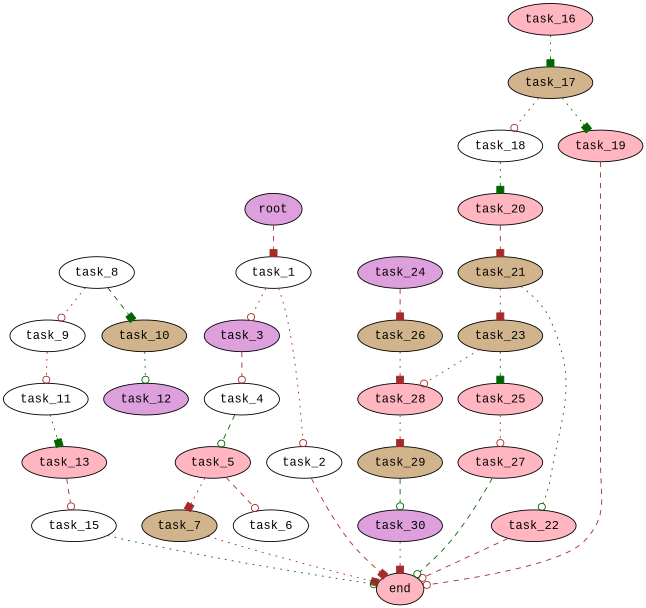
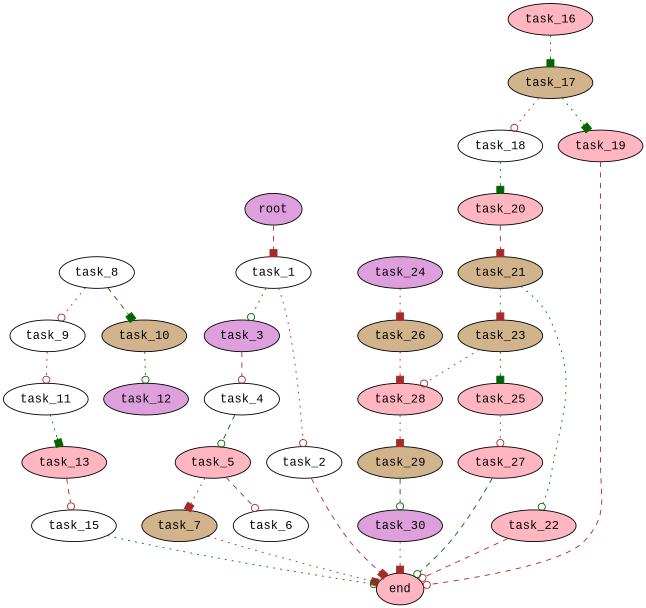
edge "task_24" -> "task_26": style dashed -> dotted
edge "task_1" -> "task_3": color brown -> darkgreen
